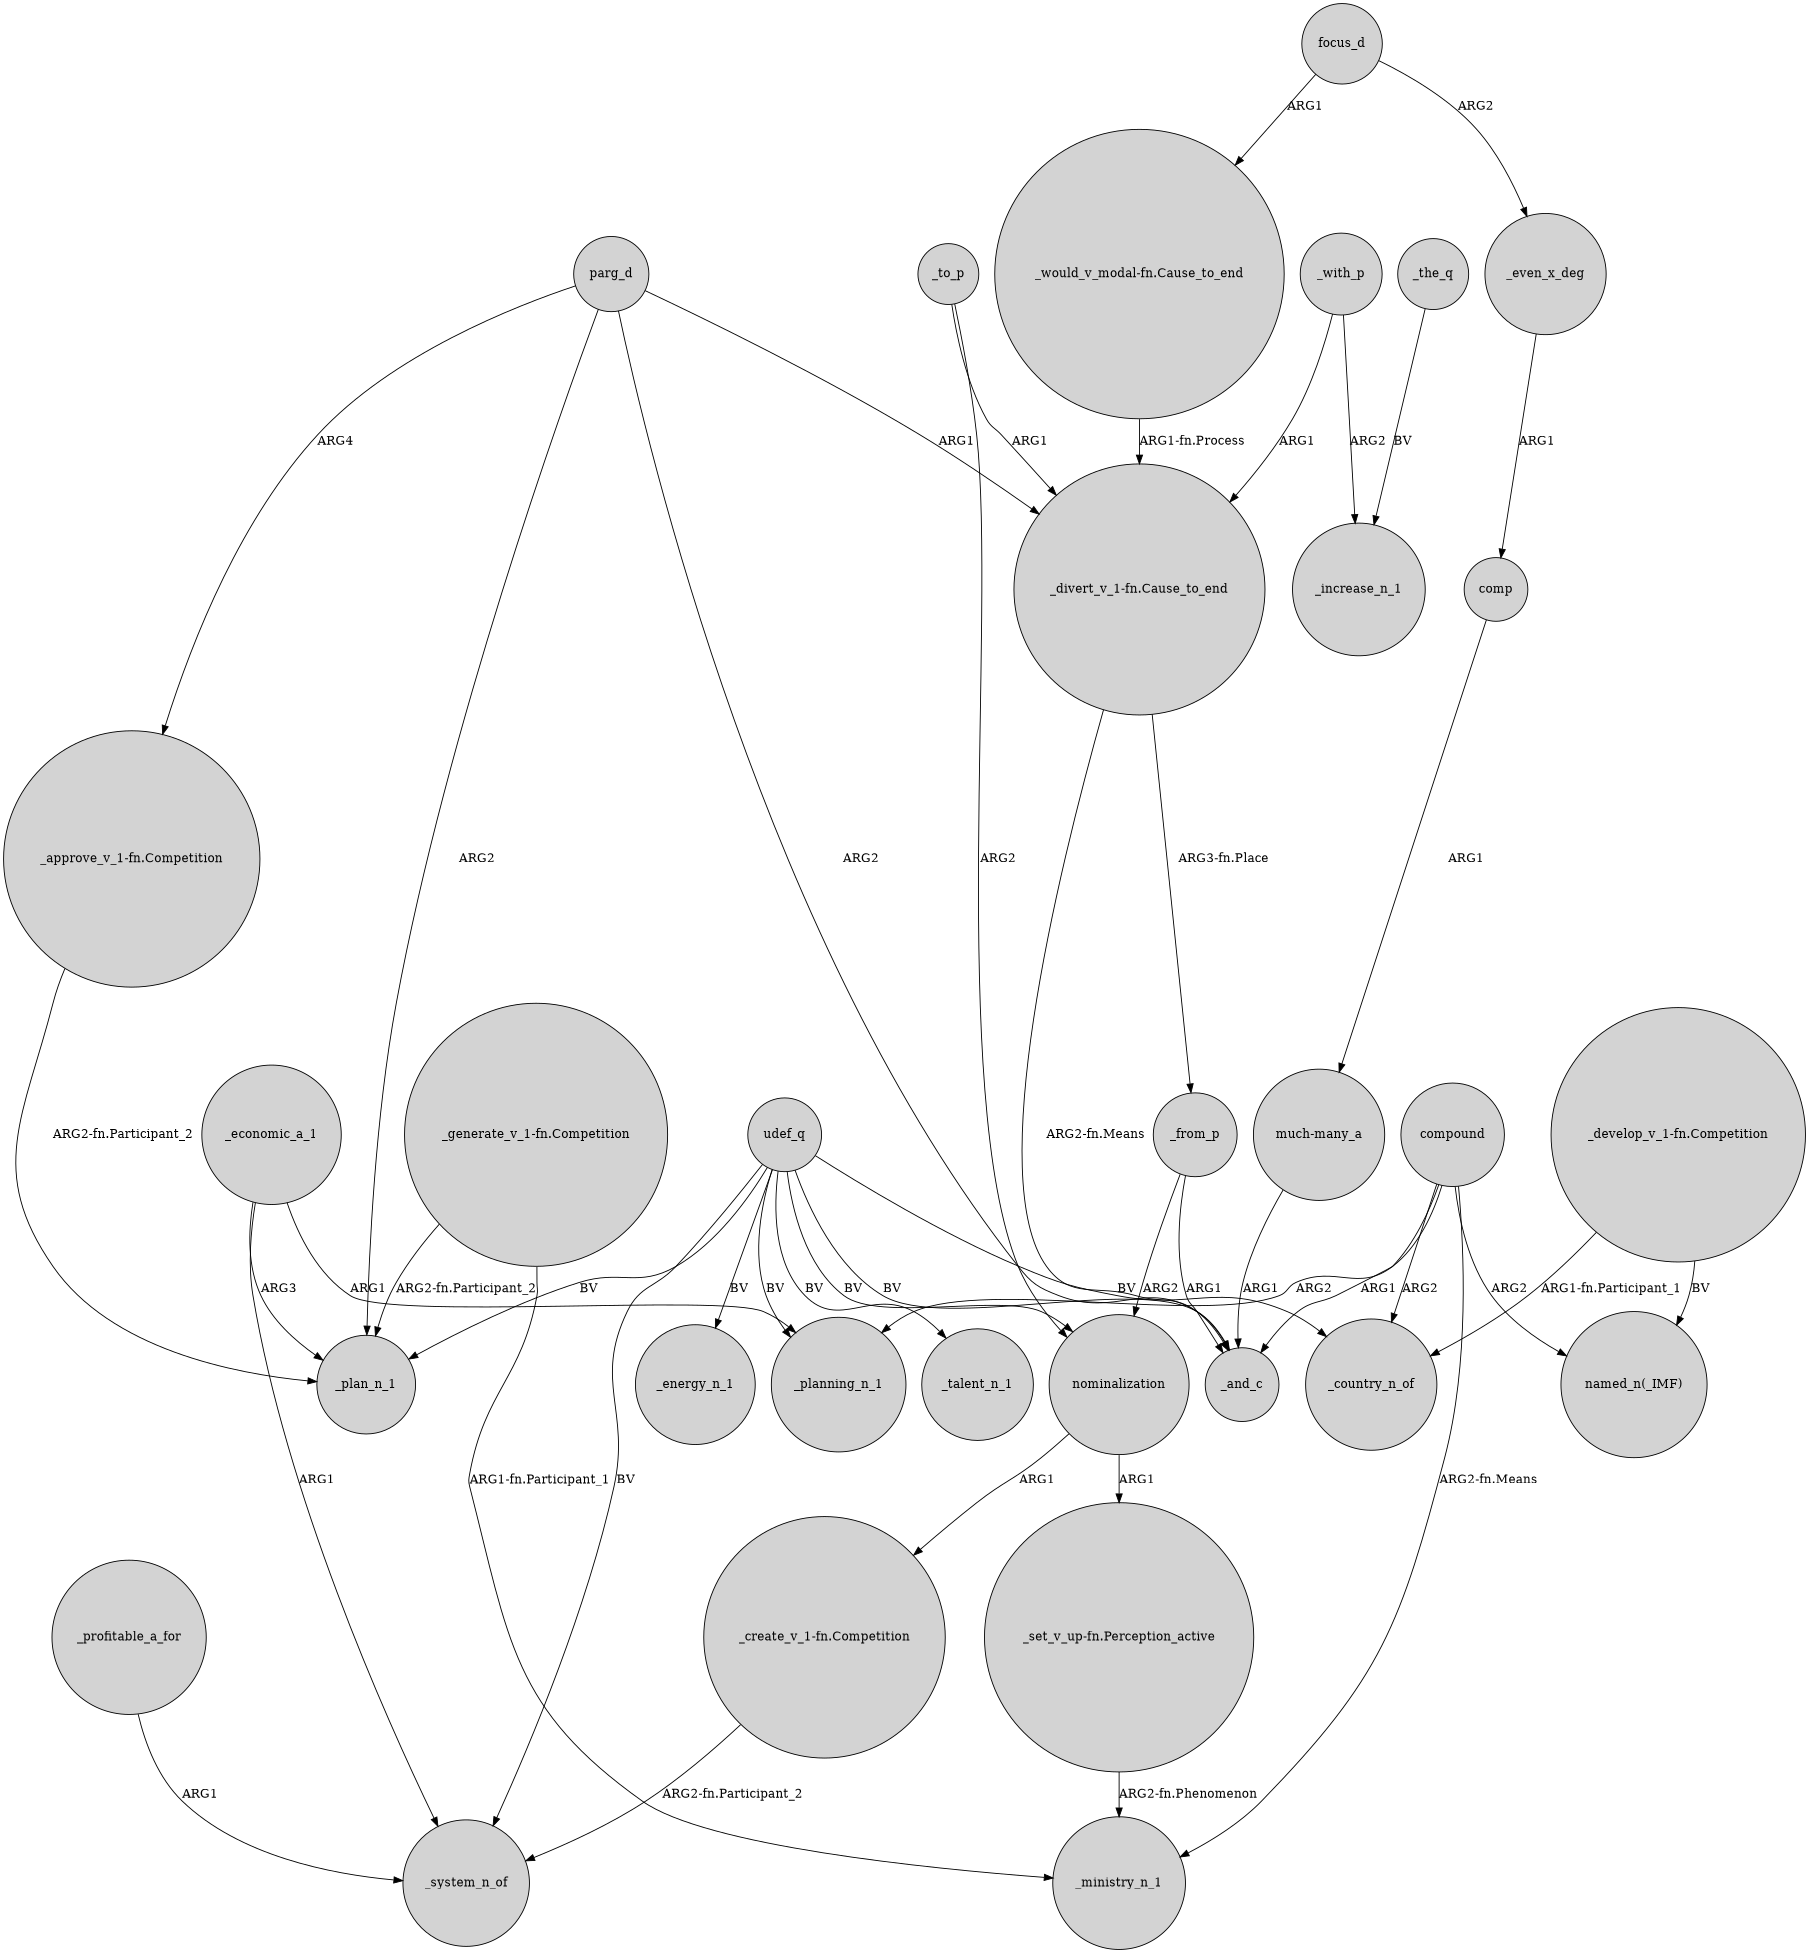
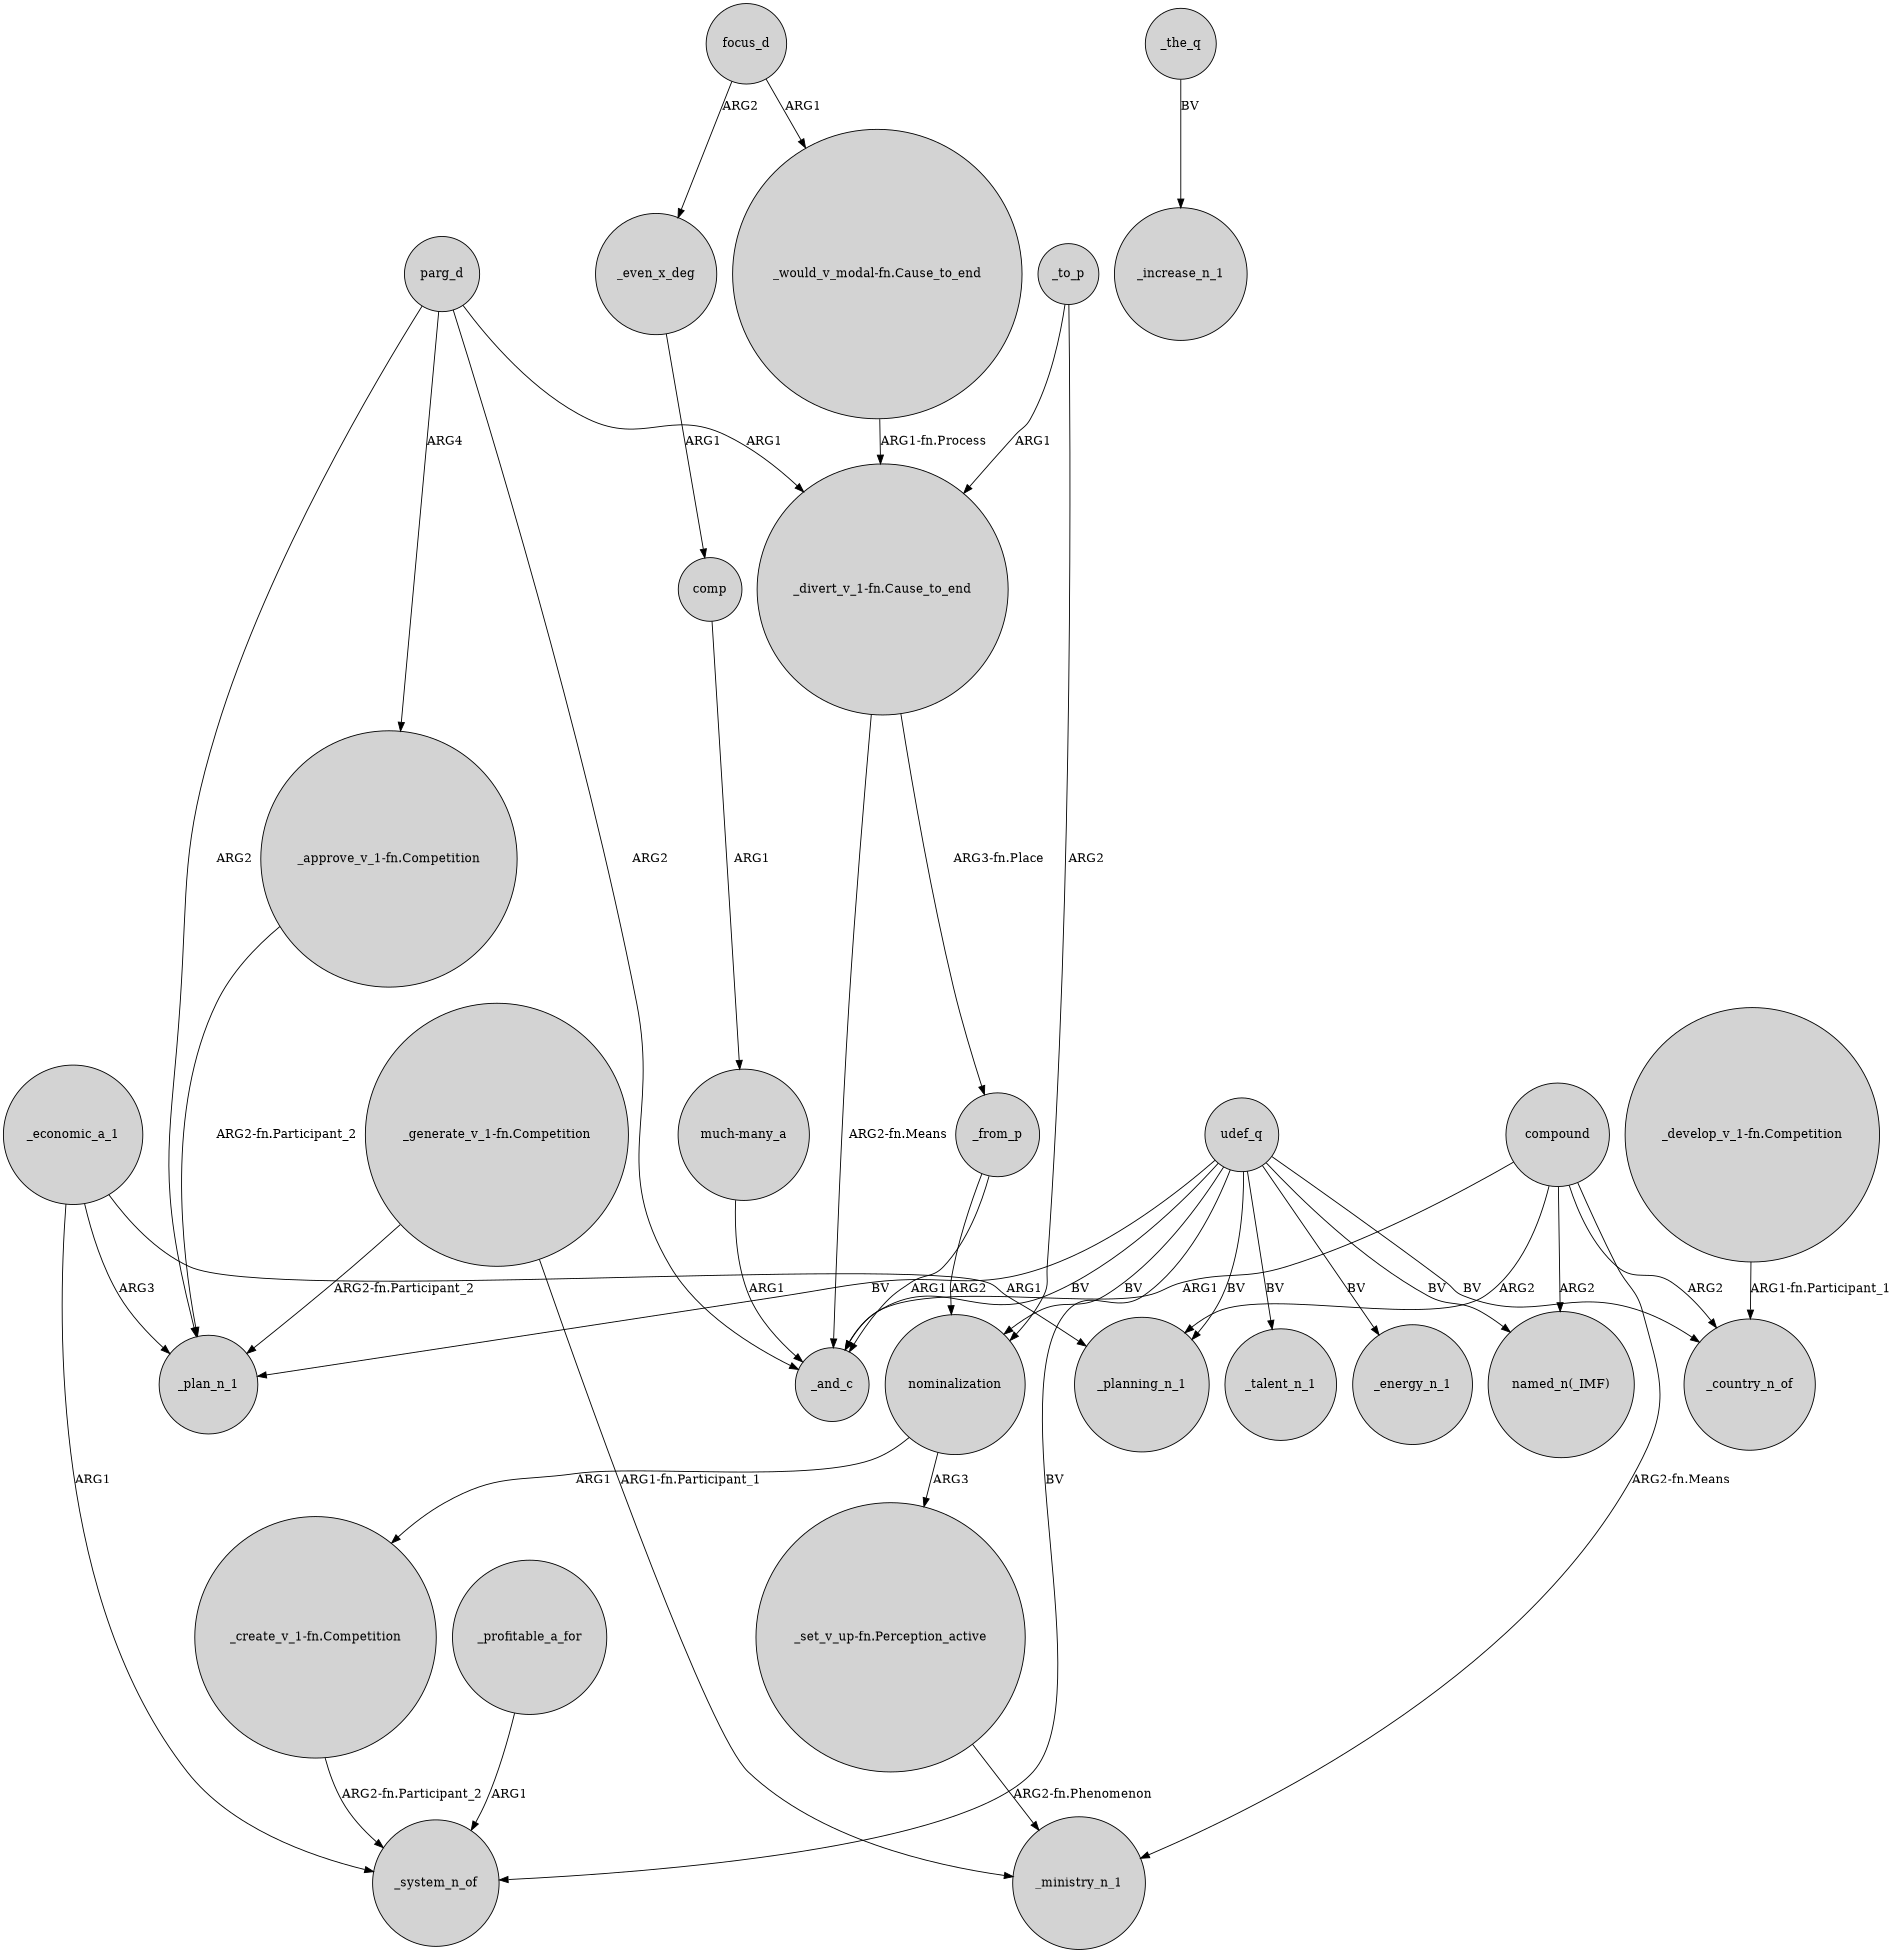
node "_with_p": removed
edge "_develop_v_1-fn.Competition" -> "named_n(_IMF)": now "udef_q" -> "named_n(_IMF)"
edge "nominalization" -> "_set_v_up-fn.Perception_active": label "ARG1" -> "ARG3"
